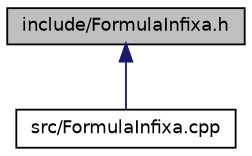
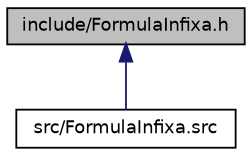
node "src/FormulaInfixa.cpp": label "src/FormulaInfixa.cpp" -> "src/FormulaInfixa.src"
